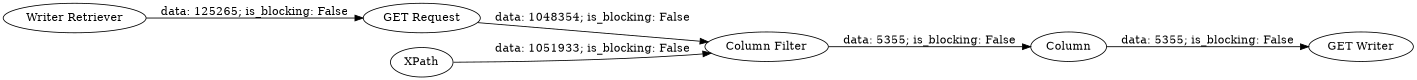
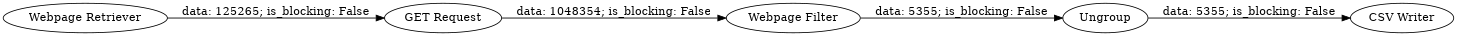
node "Writer Retriever": label "Writer Retriever" -> "Webpage Retriever"
node "Column Filter": label "Column Filter" -> "Webpage Filter"
node "Column": label "Column" -> "Ungroup"
node "GET Writer": label "GET Writer" -> "CSV Writer"
node "XPath": removed
